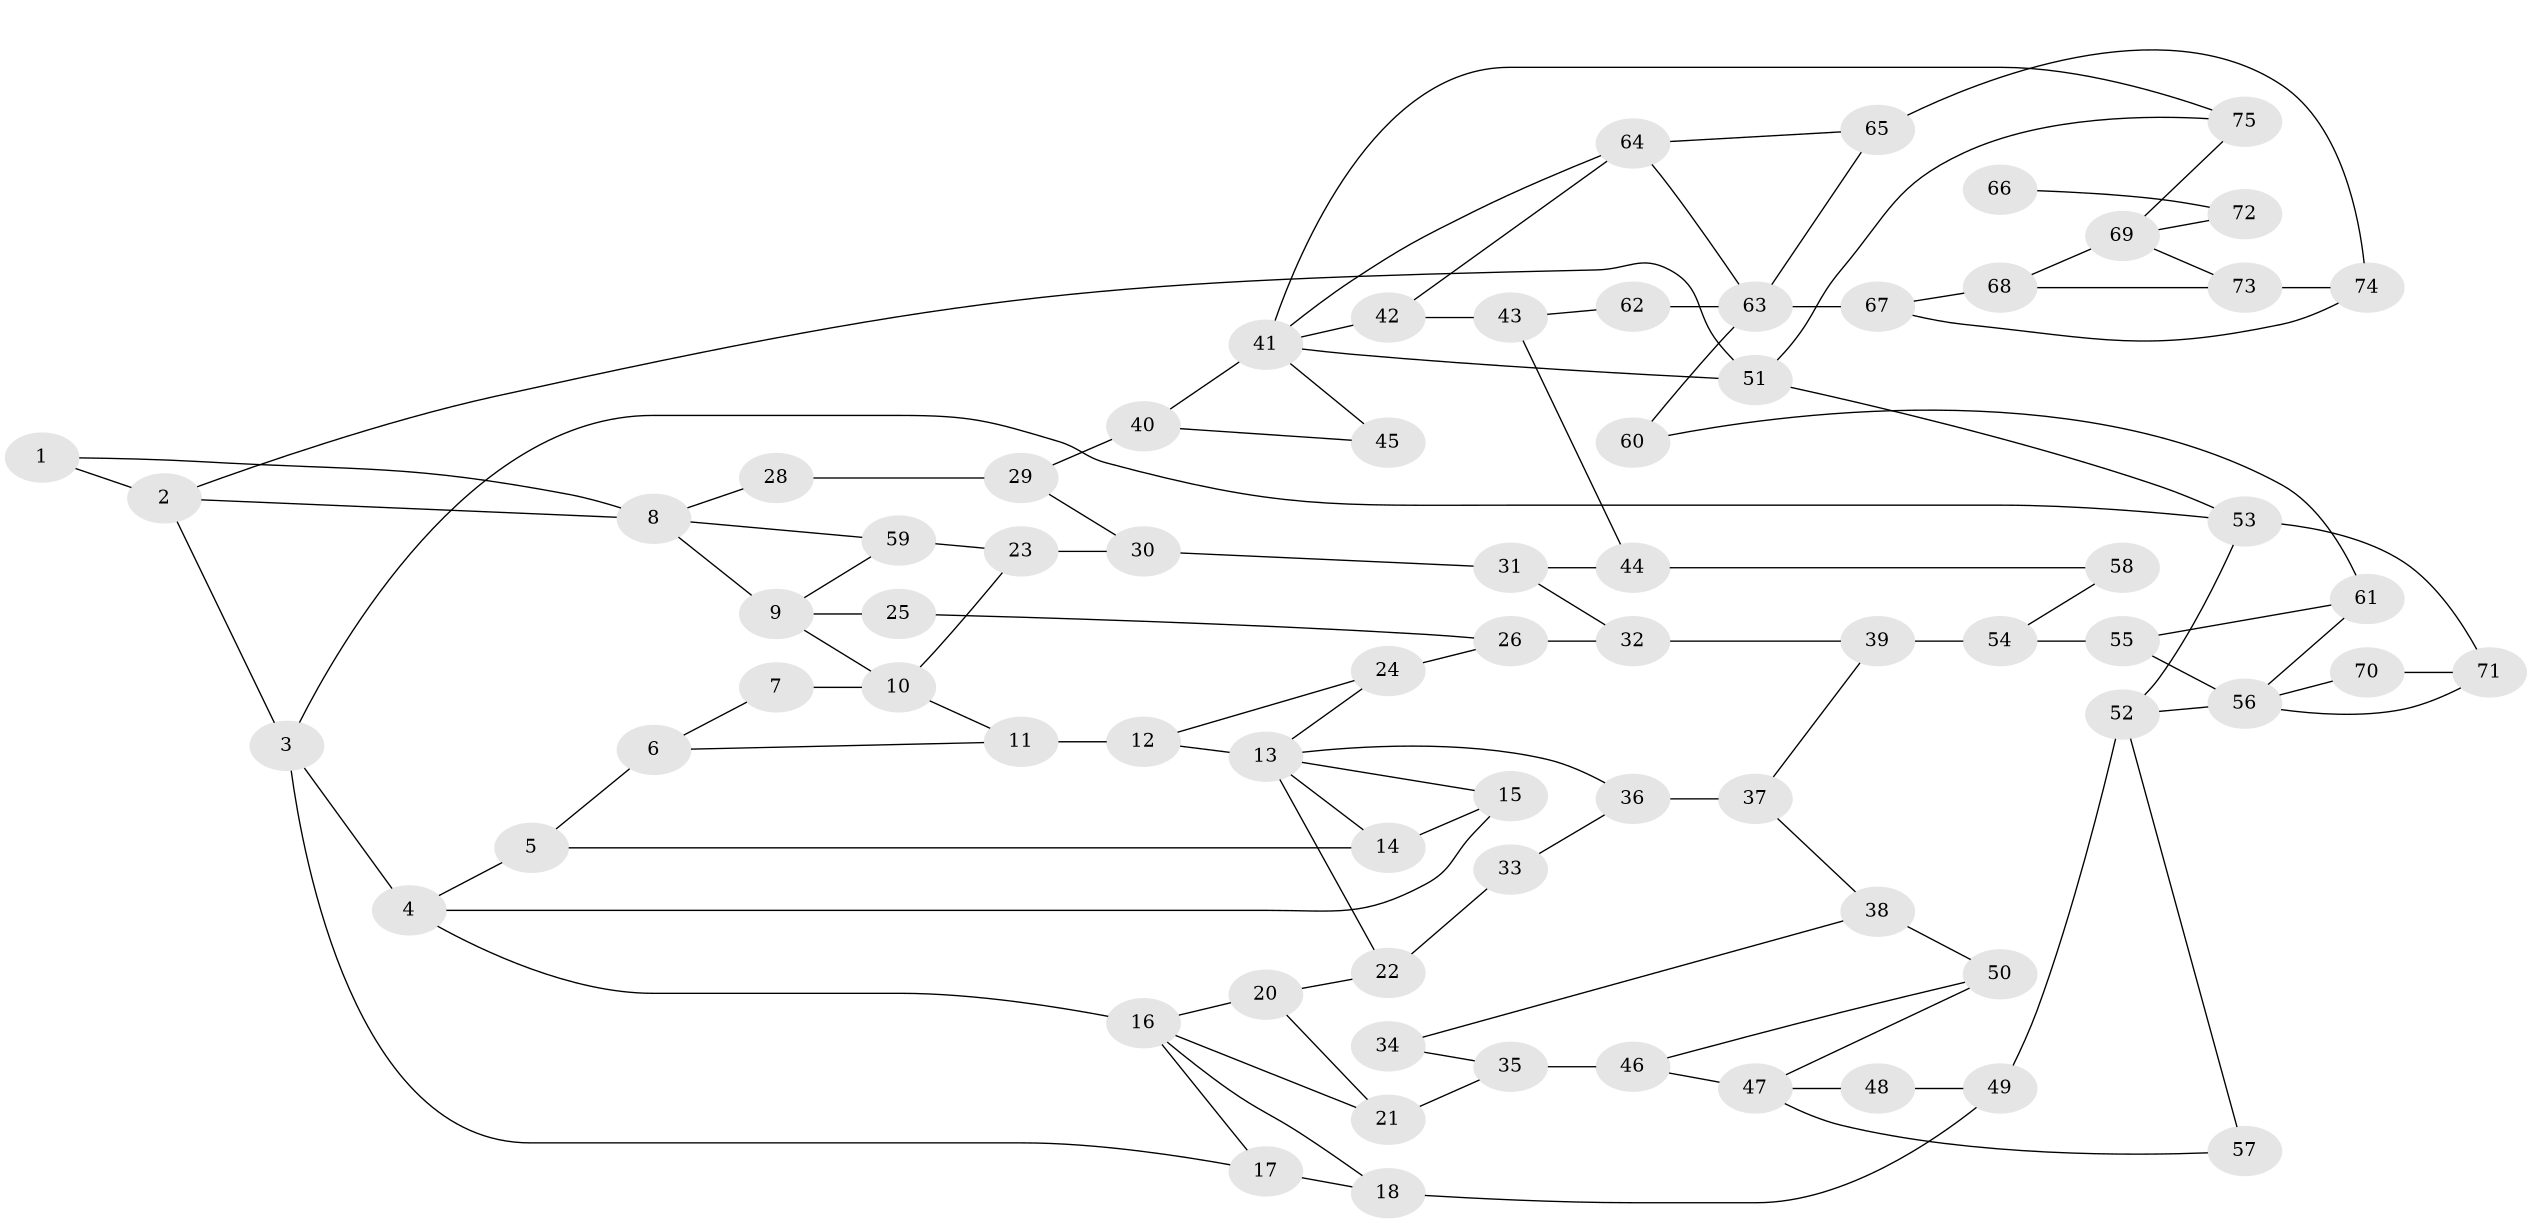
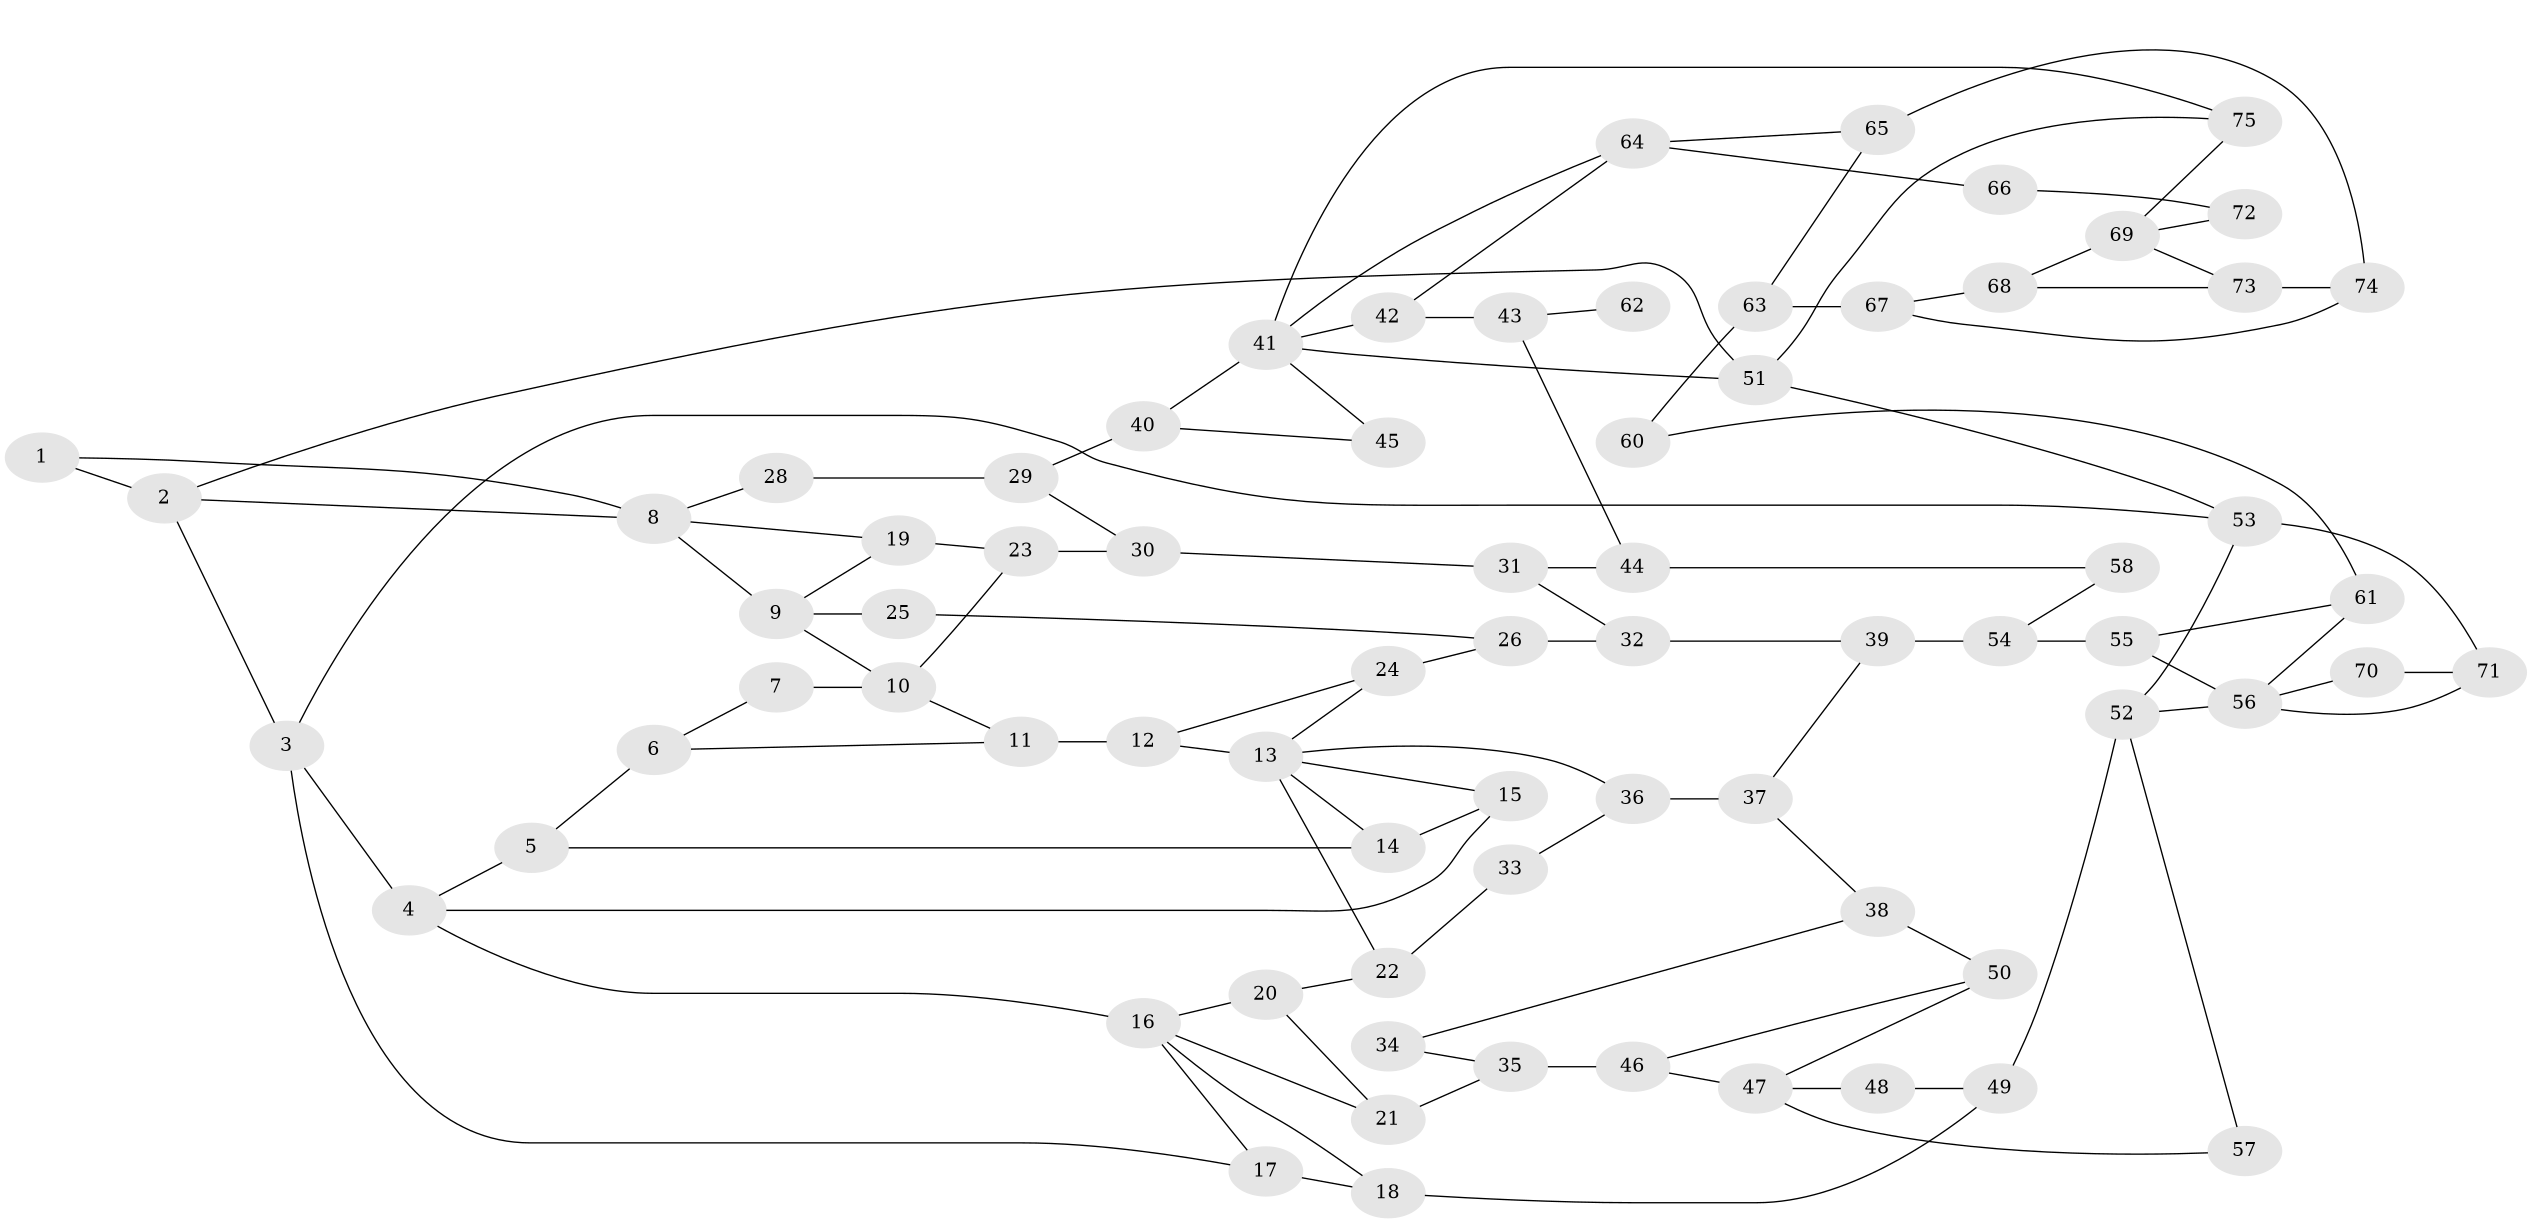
edge "64" -- "63": now "64" -- "66"
edge "62" -- "63": removed
node "59": label "59" -> "19"
